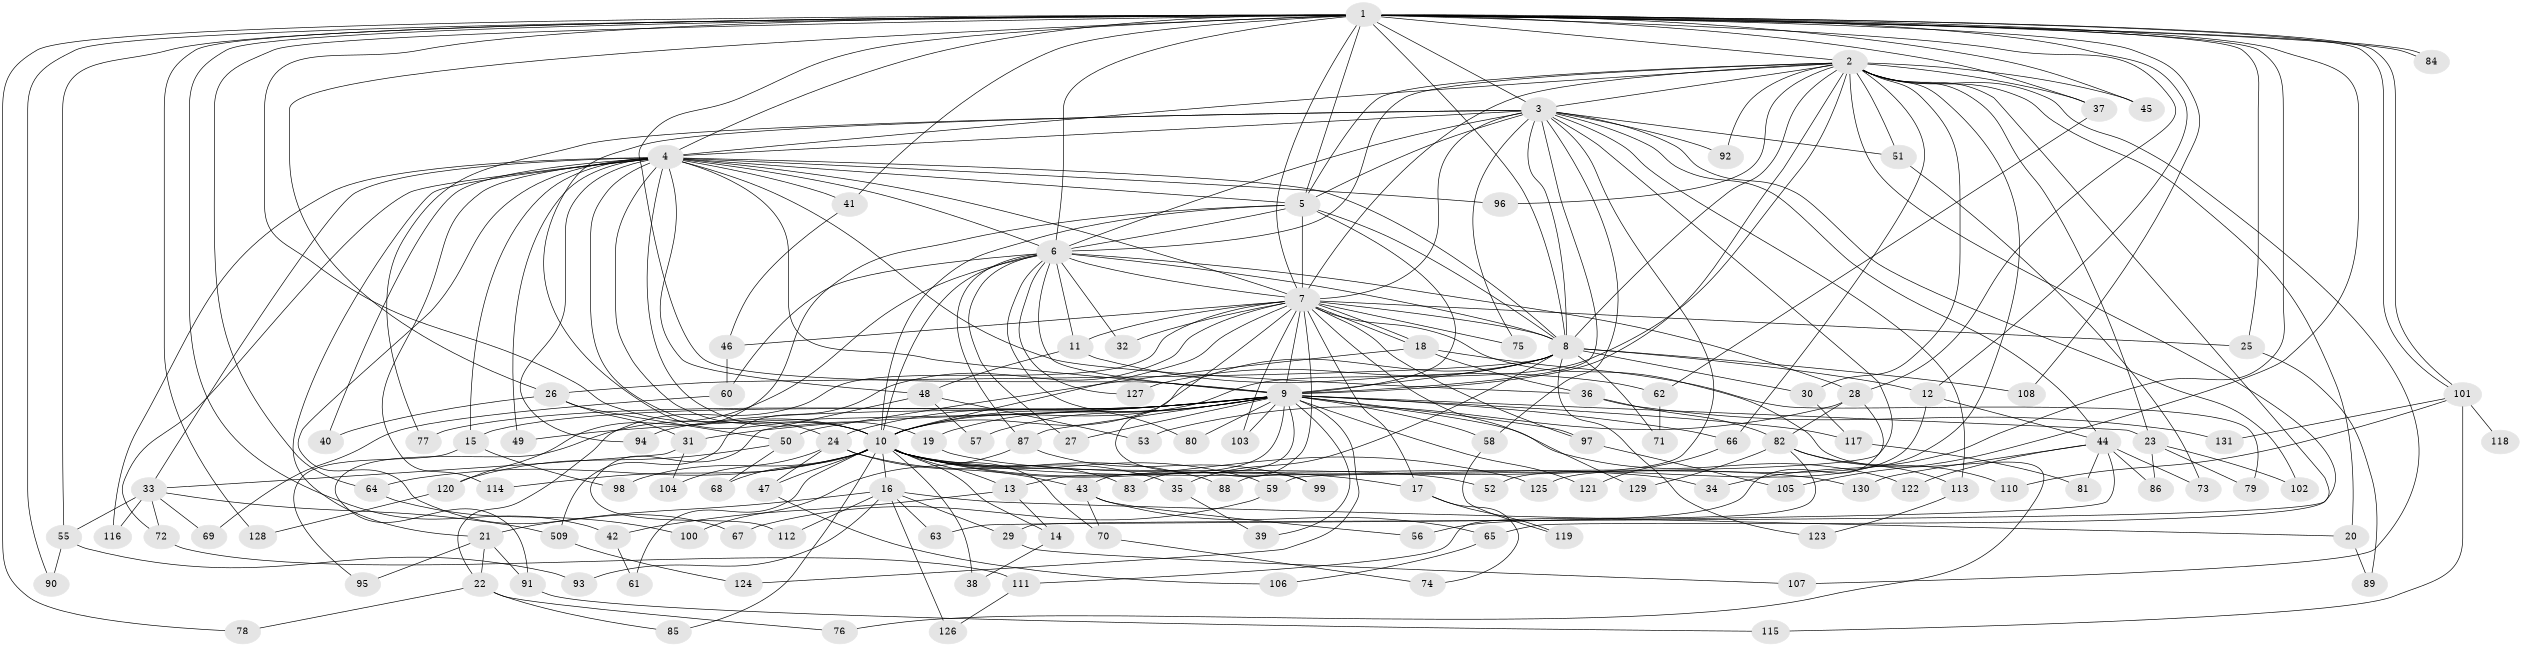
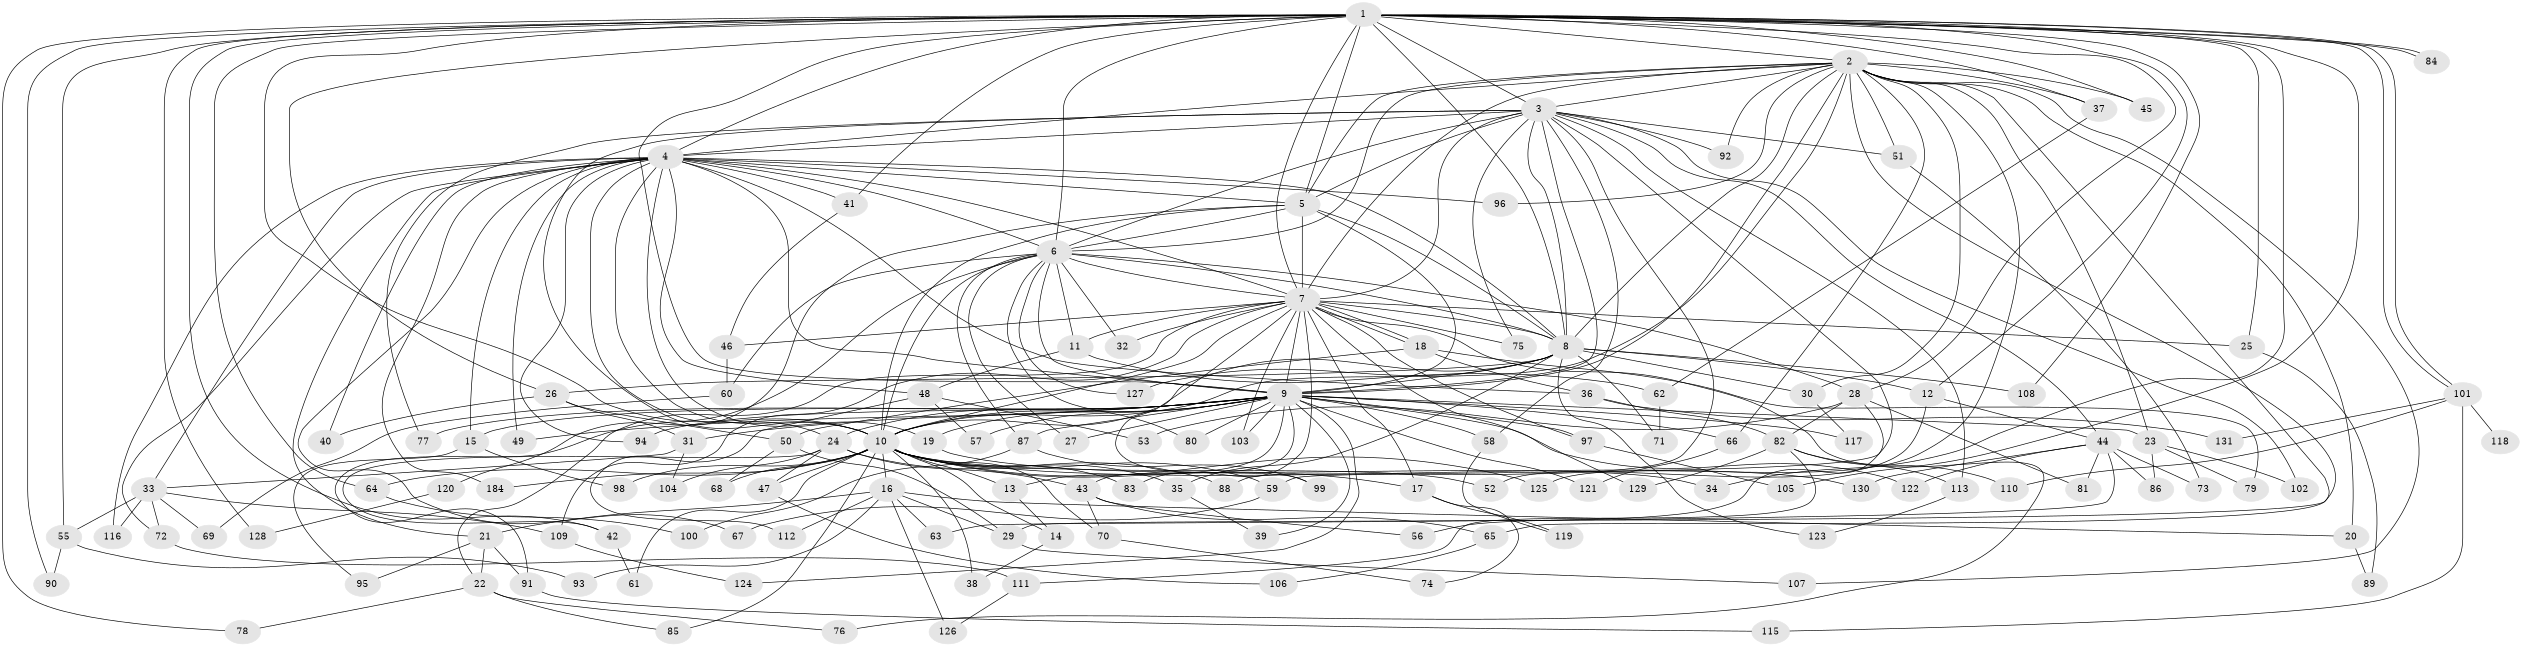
edge "50" -- "120": now "50" -- "29"
edge "117" -- "81": now "28" -- "81"
node "114": label "114" -> "184"
edge "13" -- "42": now "24" -- "42"
node "509": label "509" -> "109"
